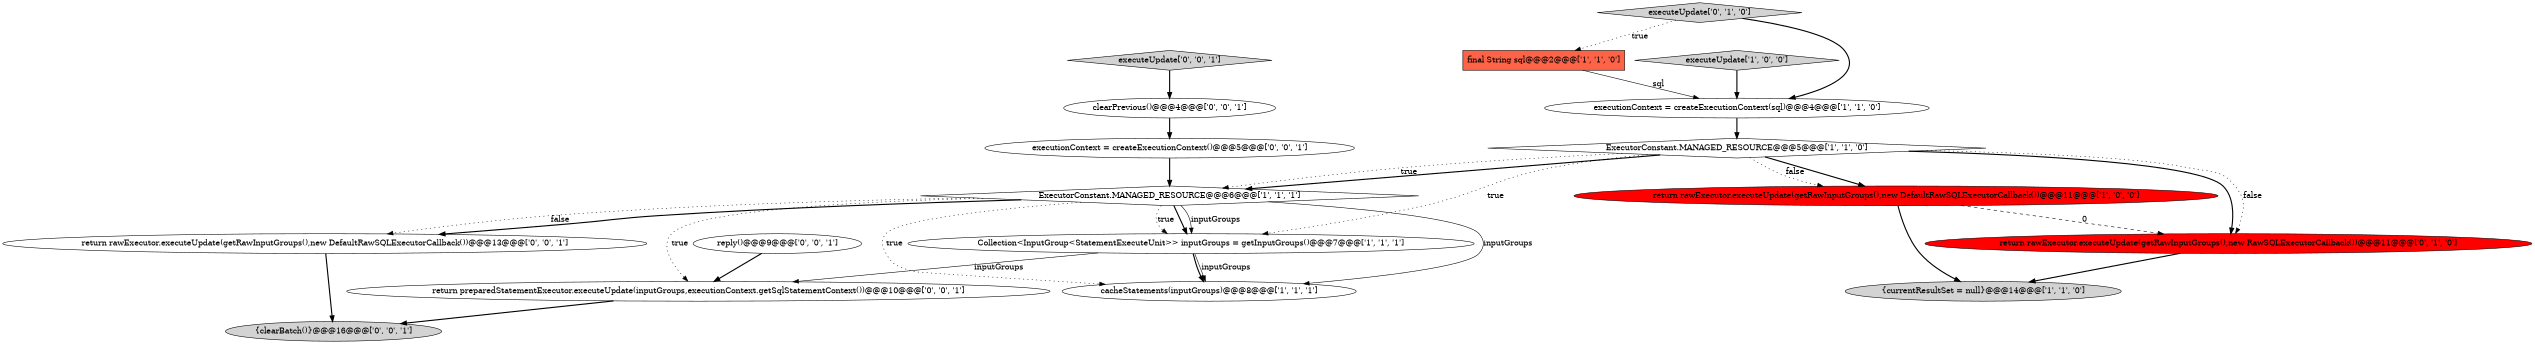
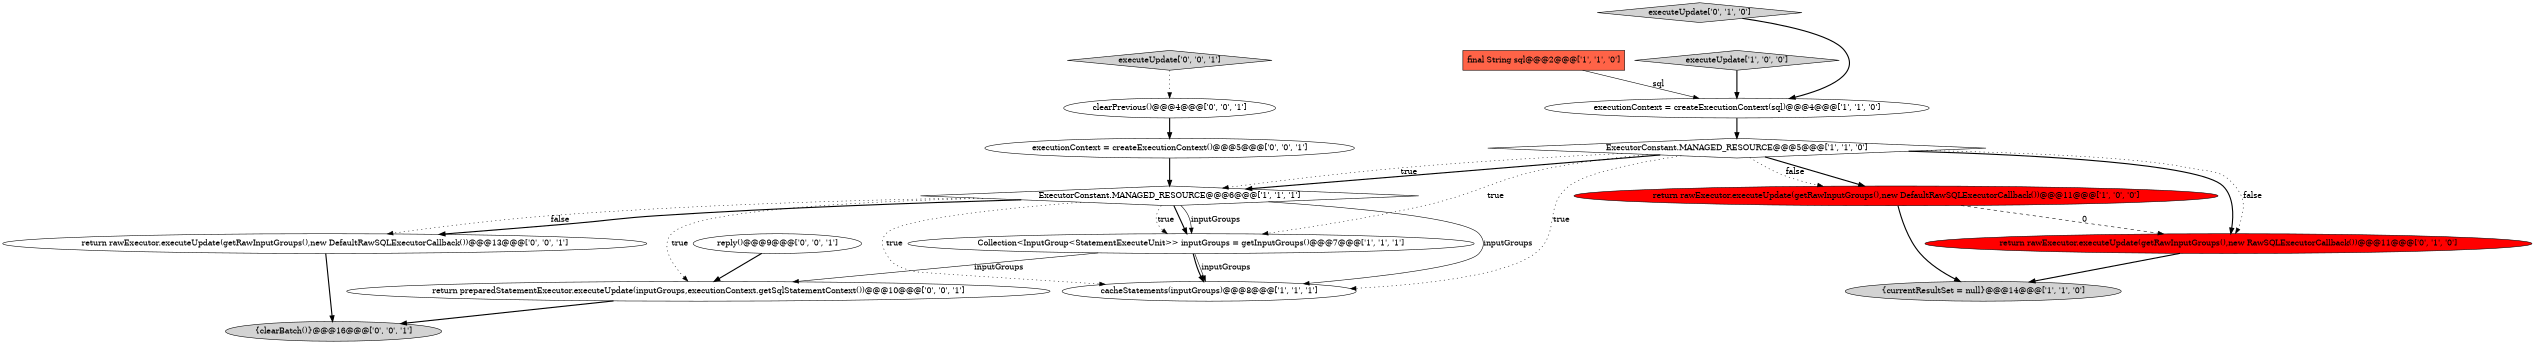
edge "executeUpdate['0', '1', '0']" -> "final String sql@@@2@@@['1', '1', '0']": removed, label "true"
edge "executeUpdate['0', '0', '1']" -> "clearPrevious()@@@4@@@['0', '0', '1']": style bold -> dotted
edge "ExecutorConstant.MANAGED_RESOURCE@@@5@@@['1', '1', '0']" -> "cacheStatements(inputGroups)@@@8@@@['1', '1', '1']": added, label "true"
